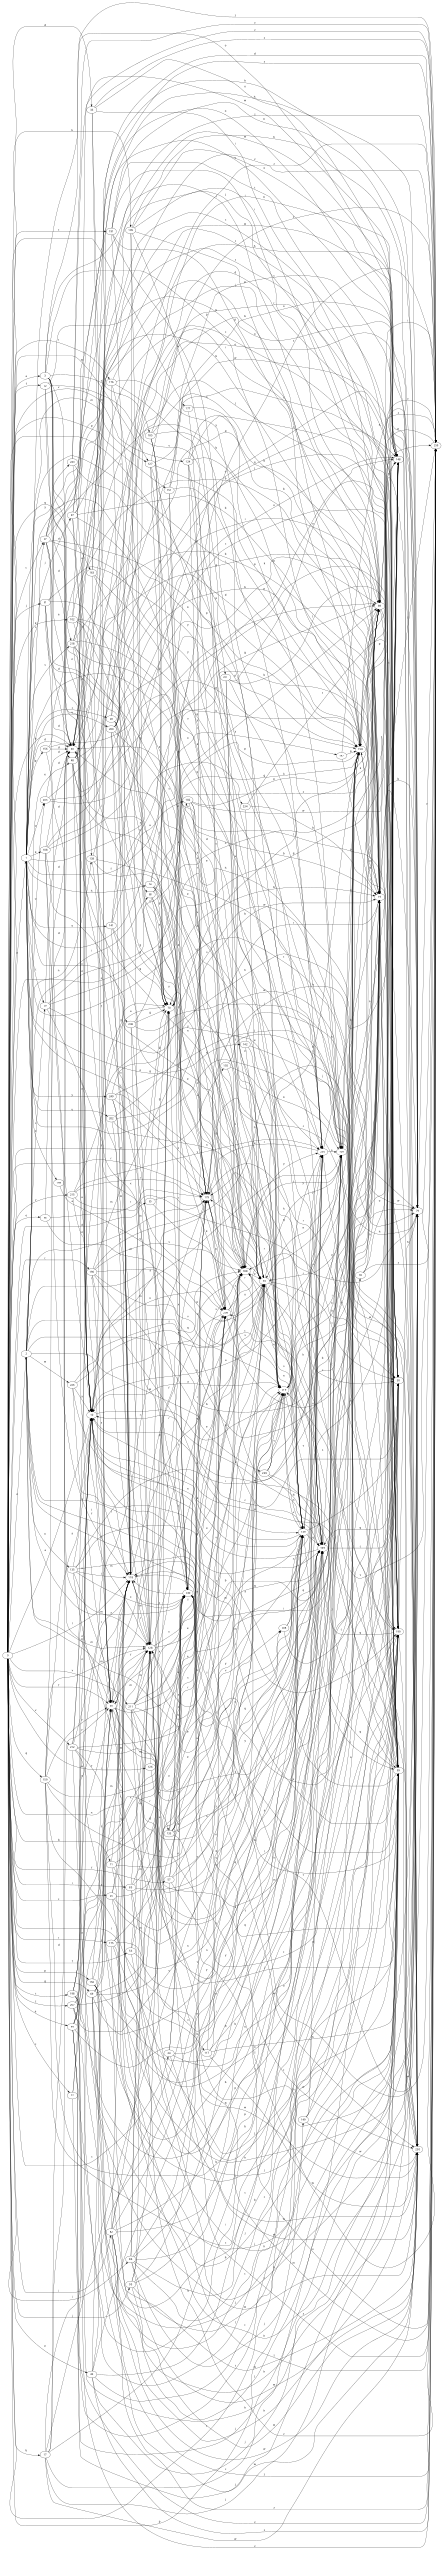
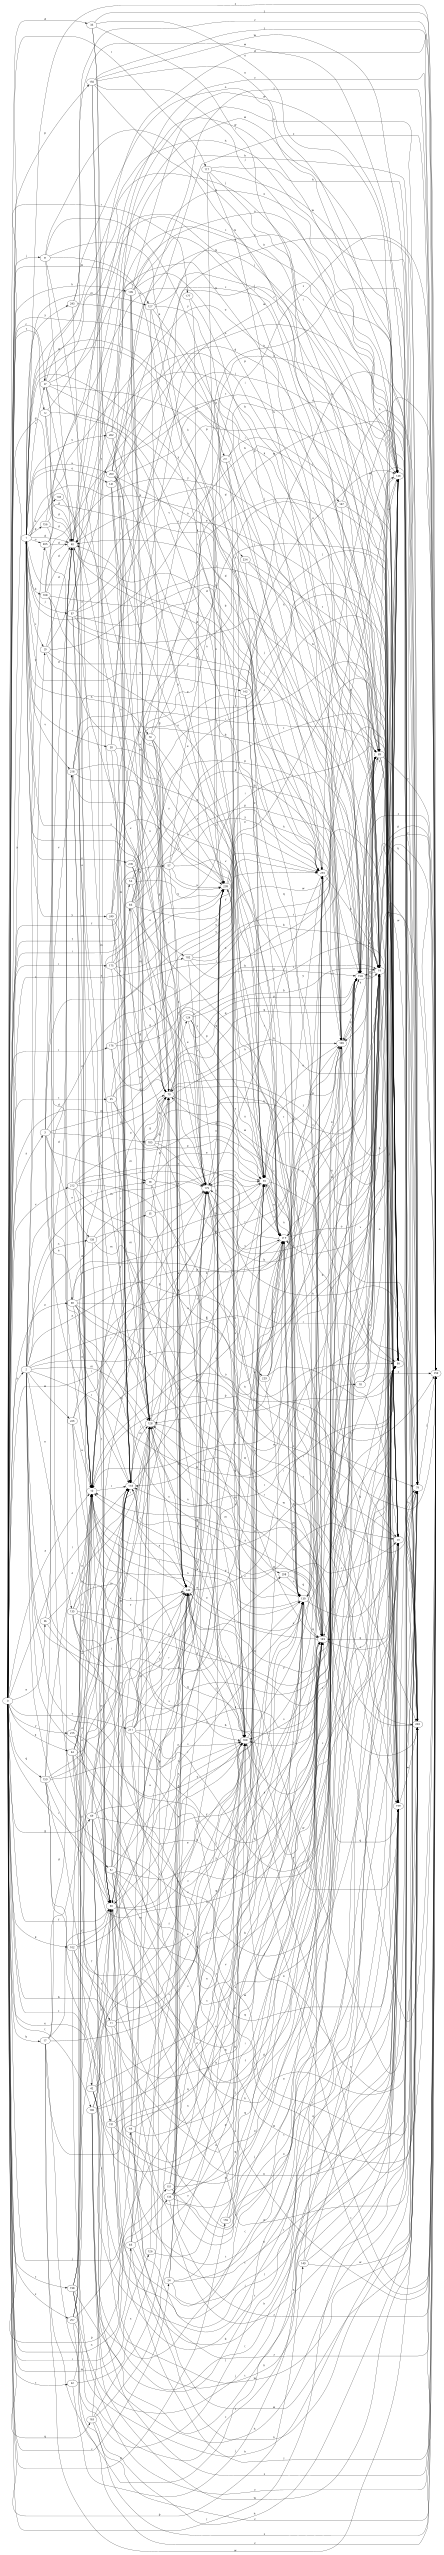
edge "105" -> "179": added, label "r"
